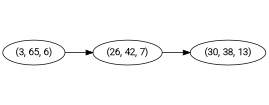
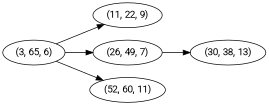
node "(11, 22, 9)": added
node "(26, 42, 7)": label "(26, 42, 7)" -> "(26, 49, 7)"
node "(52, 60, 11)": added
